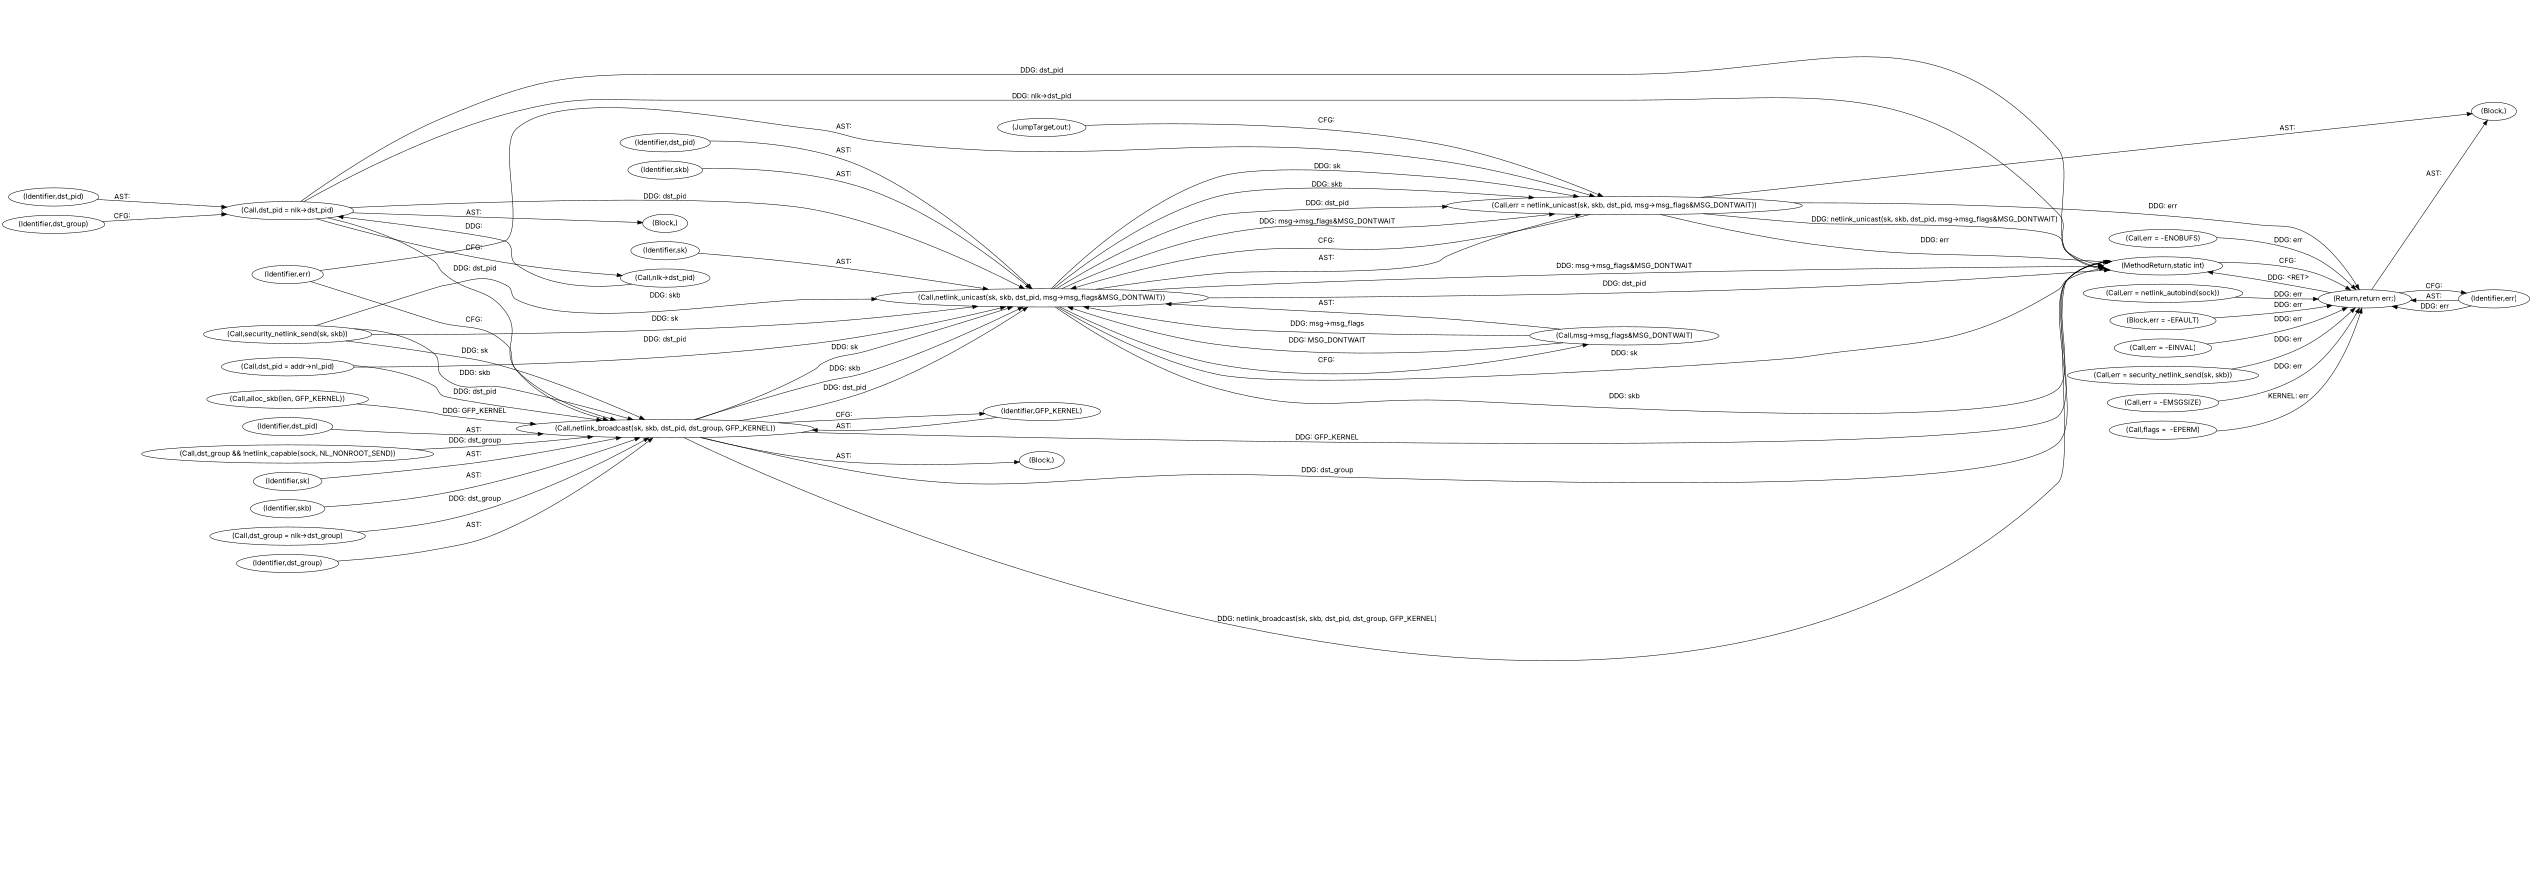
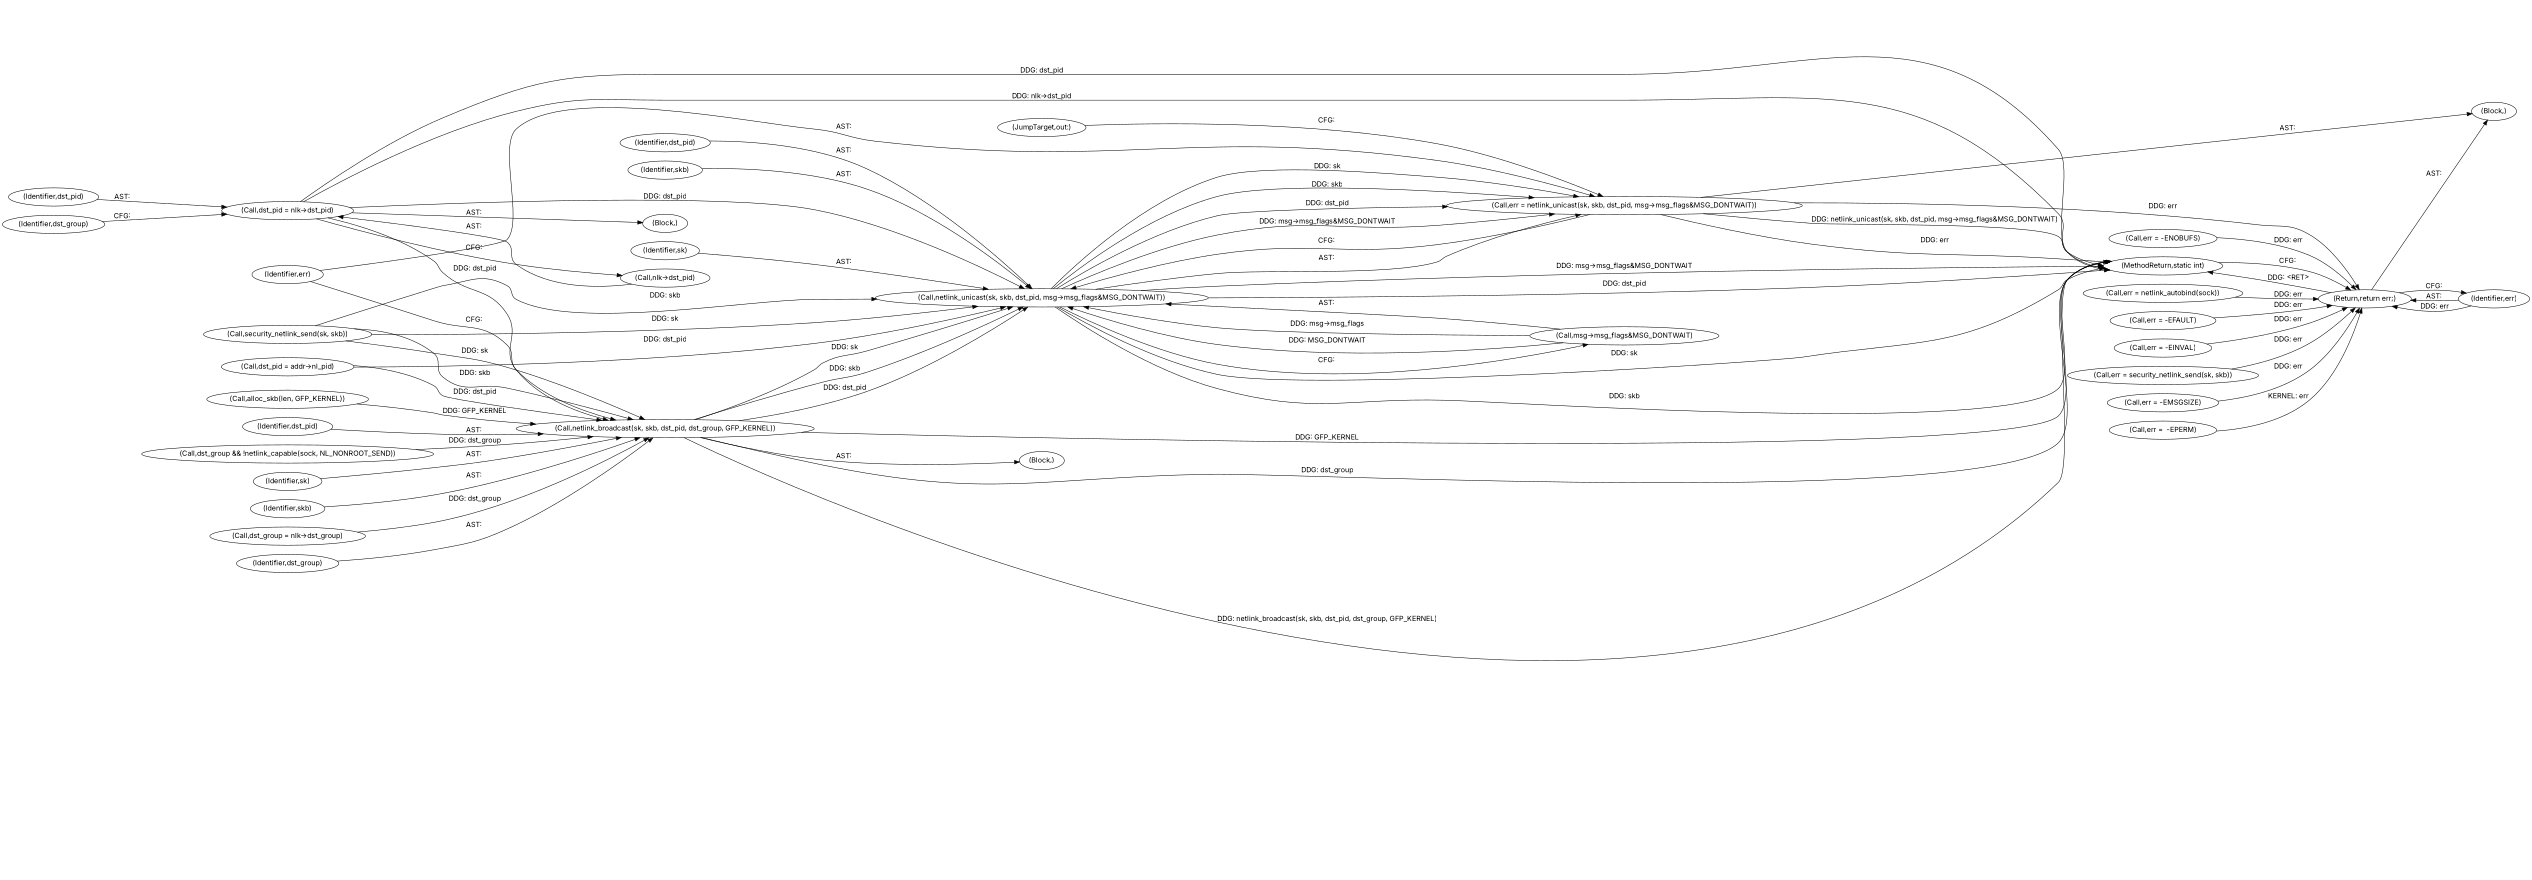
edge "(Call,nlk->dst_pid)" -> "(Call,dst_pid = nlk->dst_pid)": label "DDG: " -> "AST: "
node "(Block,err = -EFAULT)": label "(Block,err = -EFAULT)" -> "(Call,err = -EFAULT)"
node "(Identifier,GFP_KERNEL)": removed
node "(Call,flags =  -EPERM)": label "(Call,flags =  -EPERM)" -> "(Call,err =  -EPERM)"
